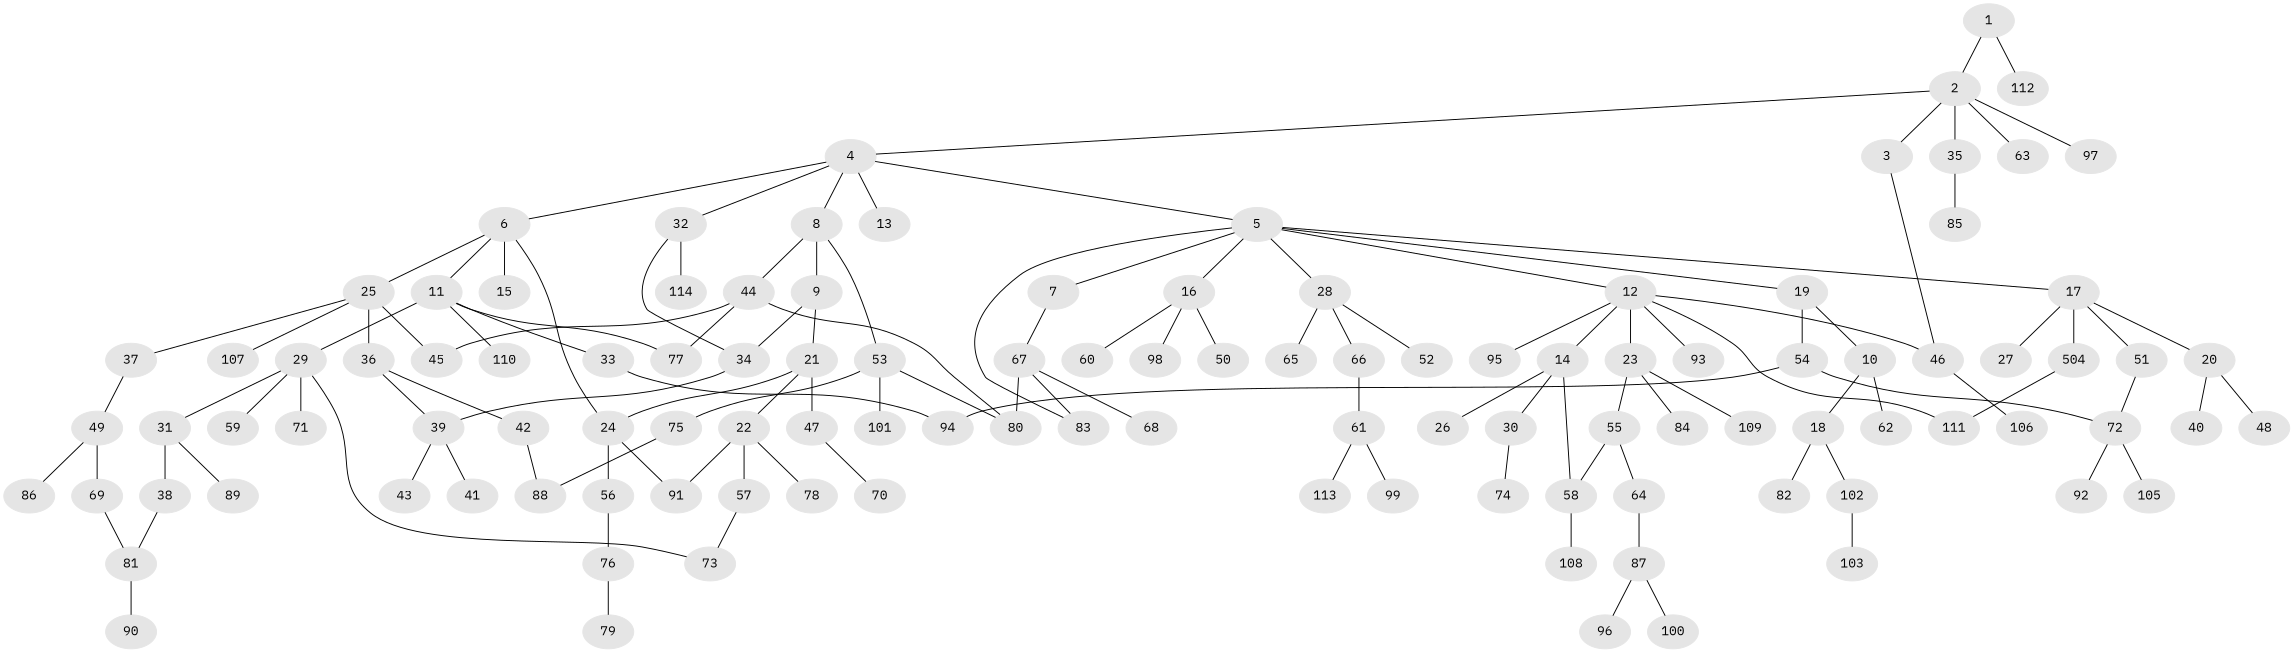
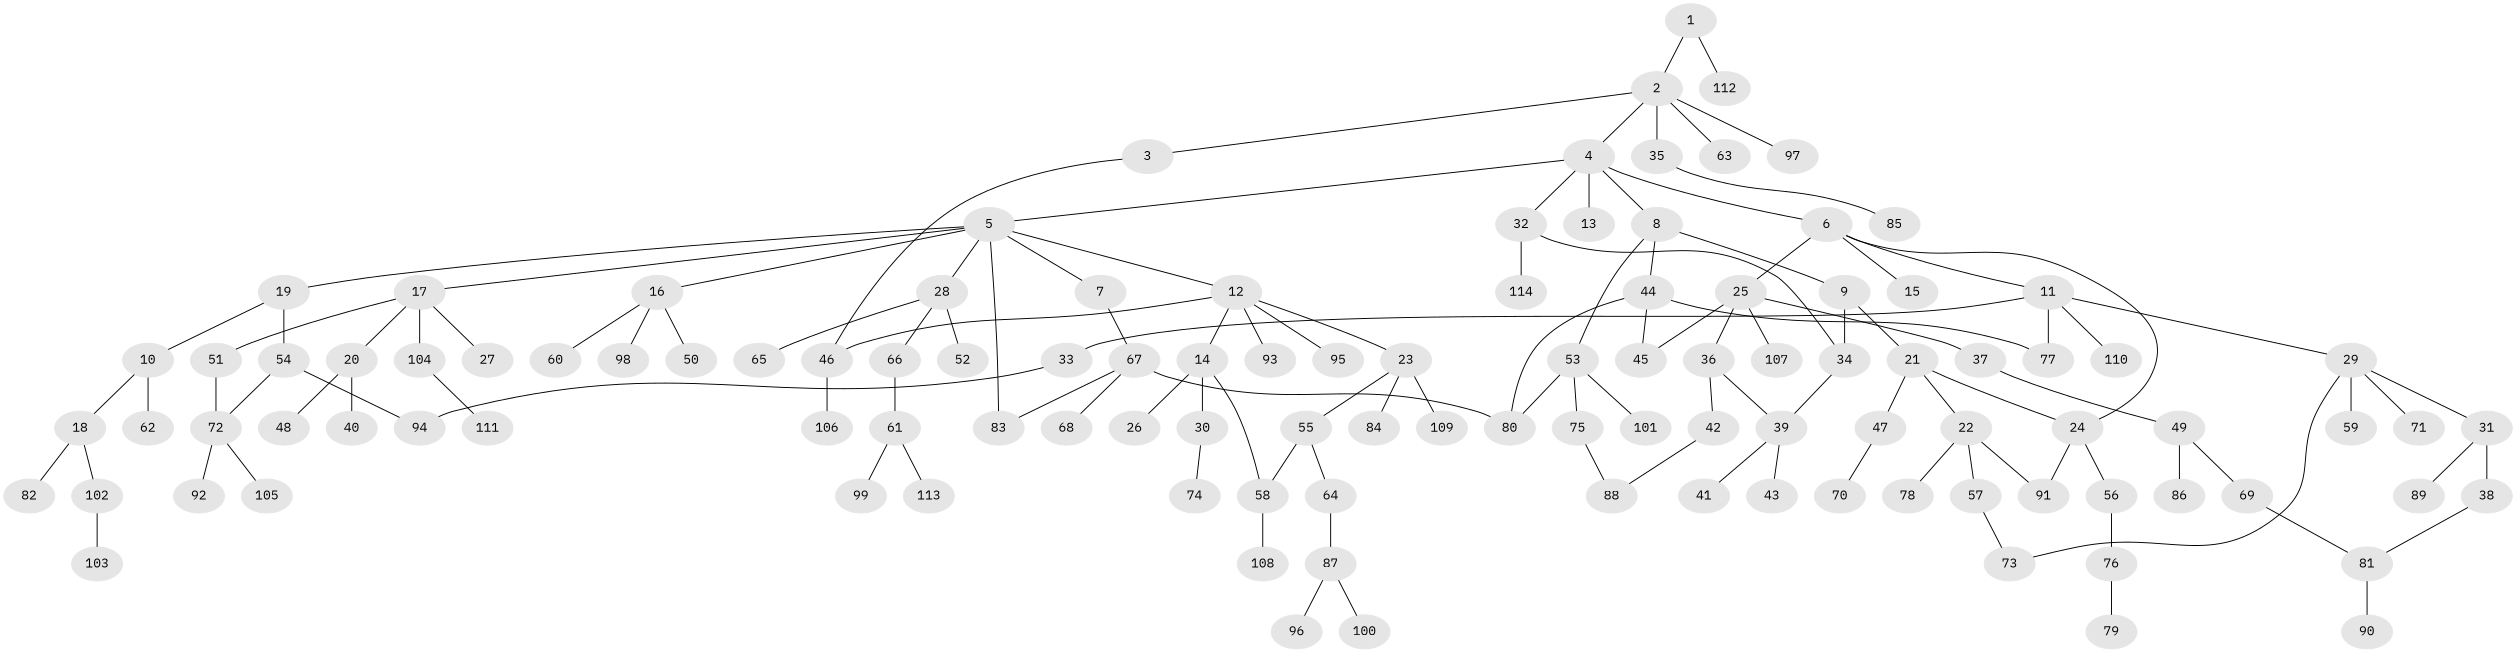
node "504": label "504" -> "104"
edge "12" -- "111": removed
